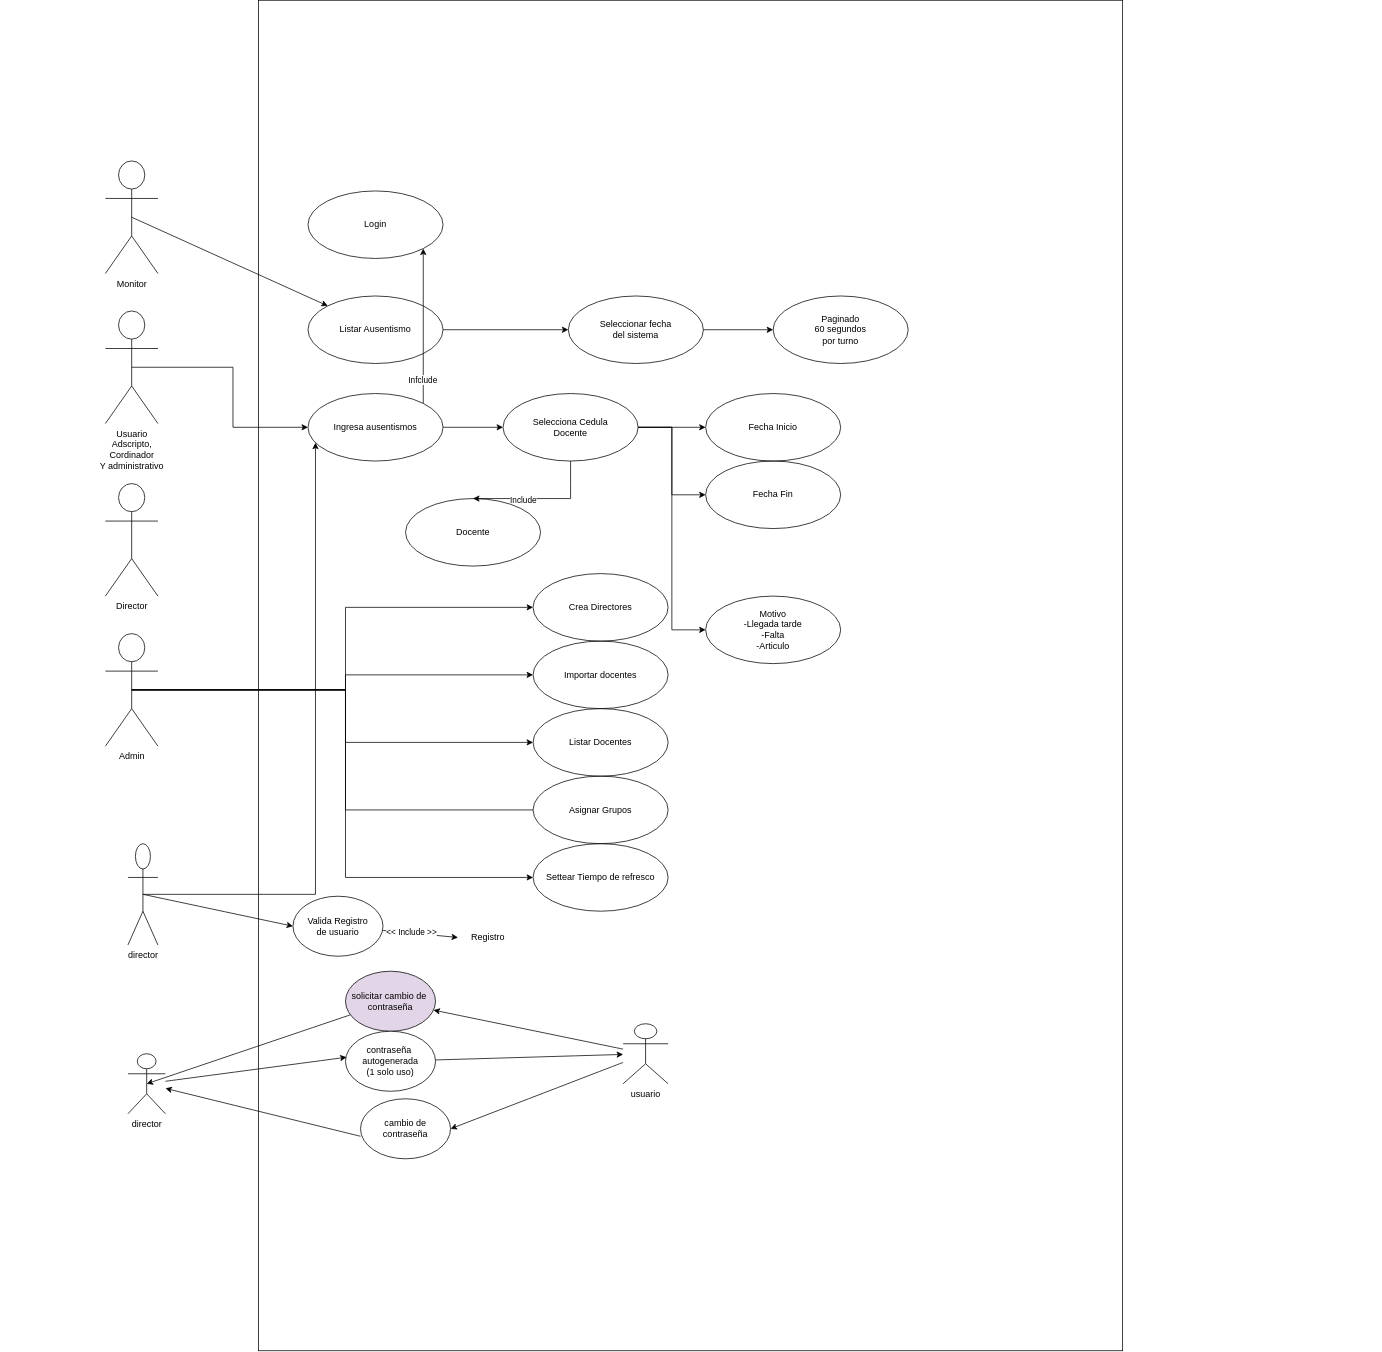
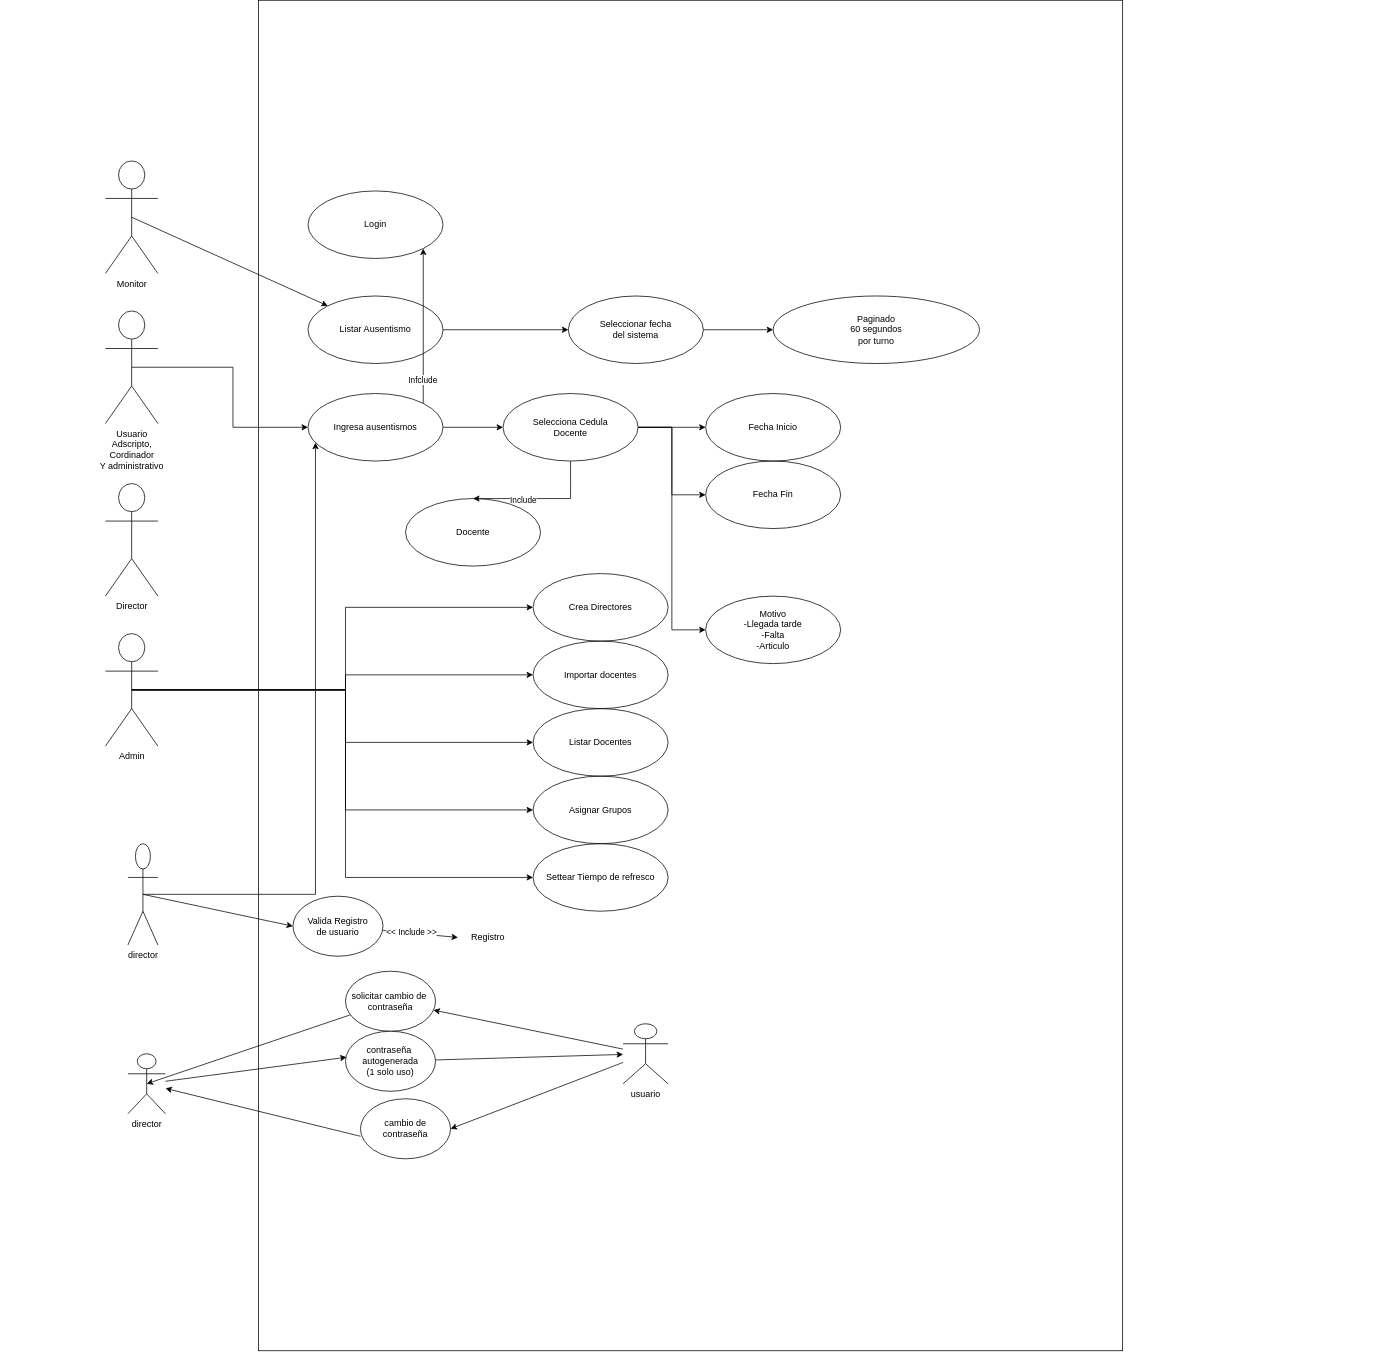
node "Paginado 60 segundos por turno": size 135x68 -> 206x68
edge "Admin" -- "Asignar Grupos": arrowhead none -> classic
node "solicitar cambio de contraseña": fillcolor #e1d5e7 -> #ffffff
